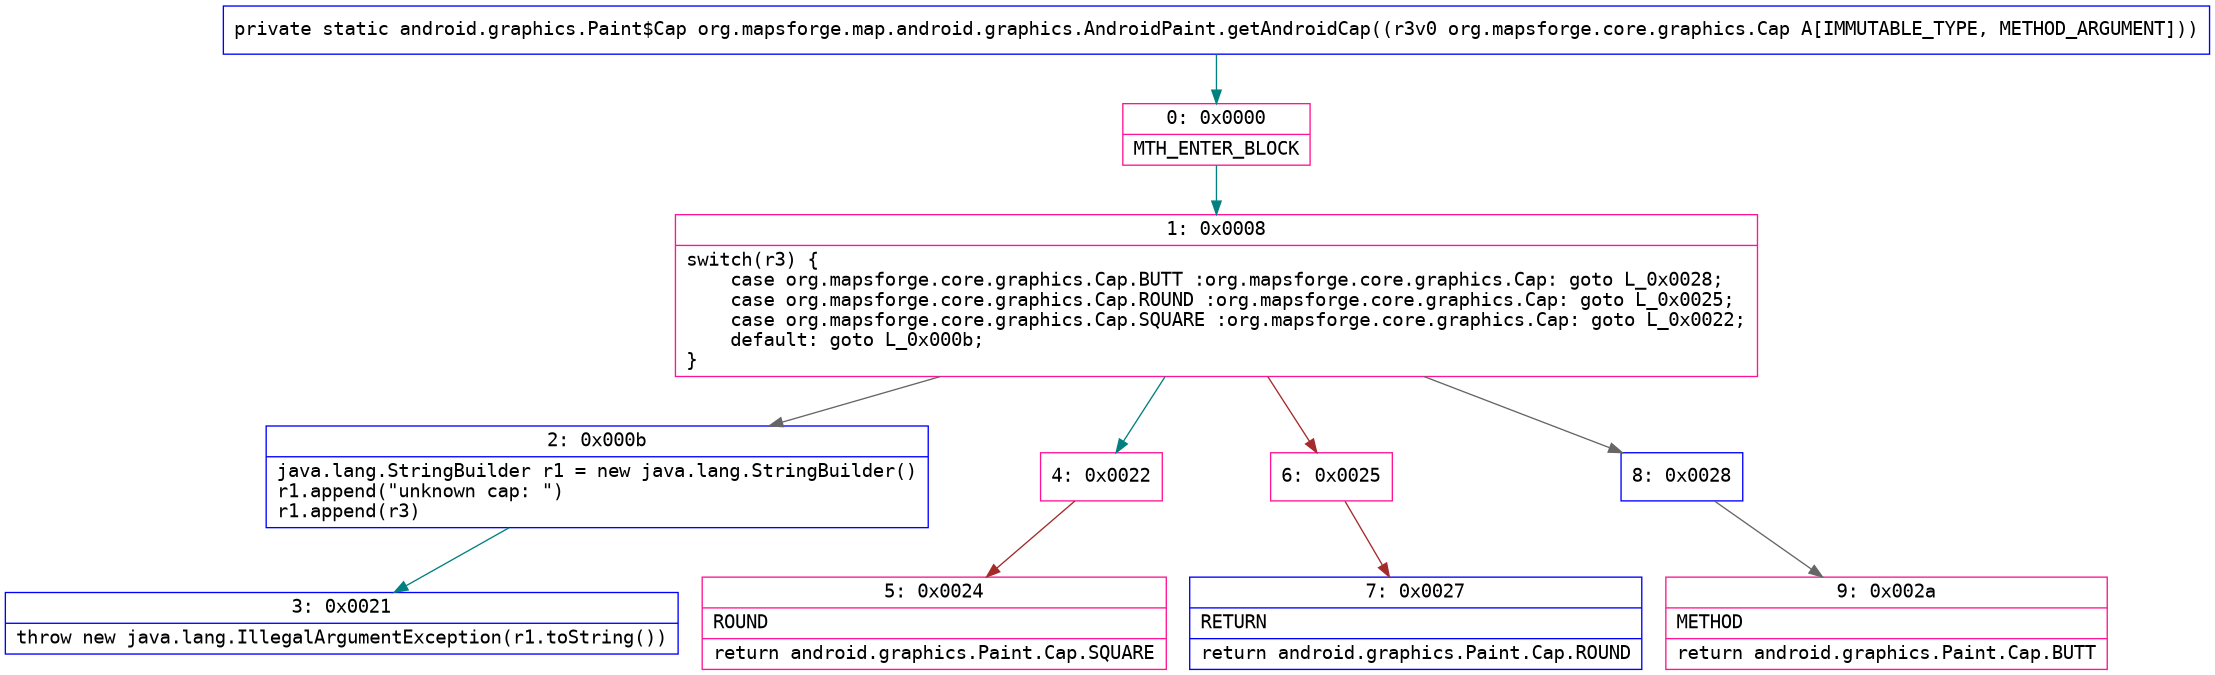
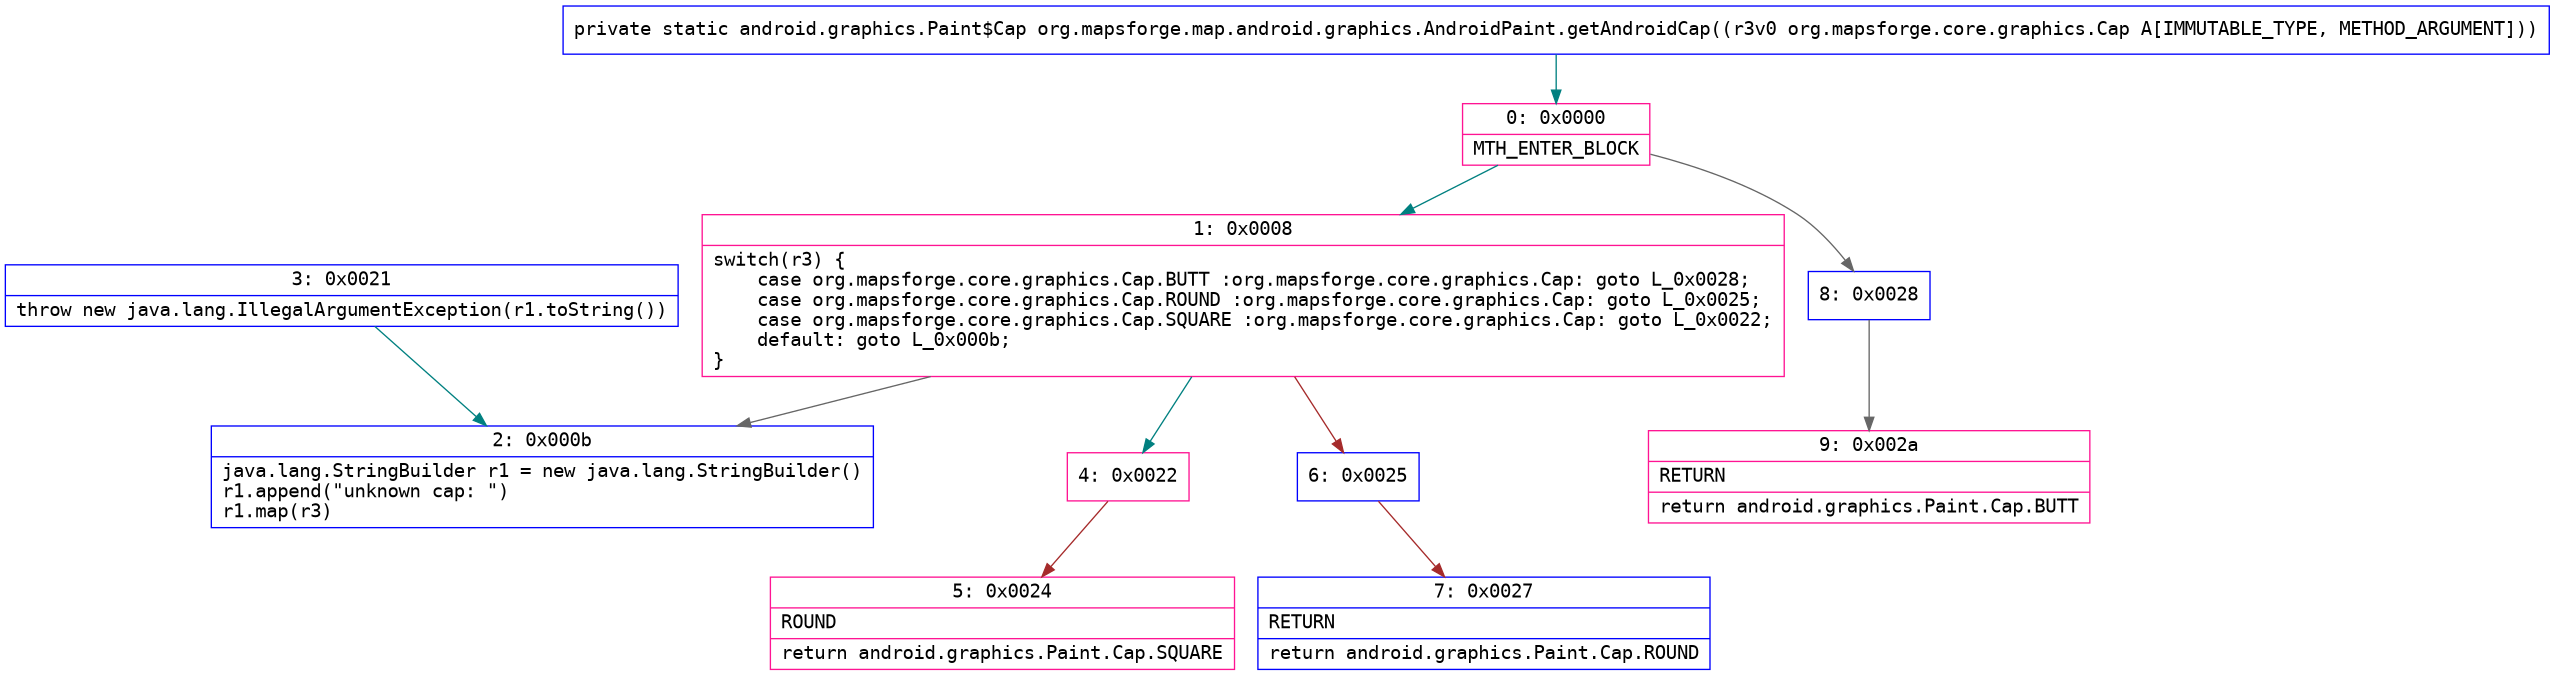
edge "1: 0x0008" -> "8: 0x0028": now "0: 0x0000" -> "8: 0x0028"
node "6: 0x0025": color deeppink -> blue
node "2: 0x000b": text "r1.append(r3)" -> "r1.map(r3)"
edge "2: 0x000b" -> "3: 0x0021": reversed
node "9: 0x002a": text "METHOD" -> "RETURN"
